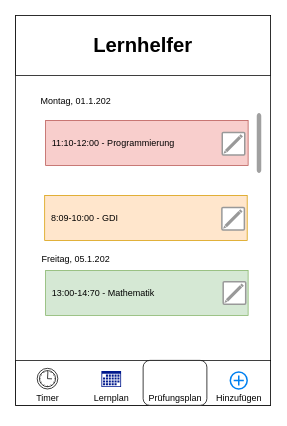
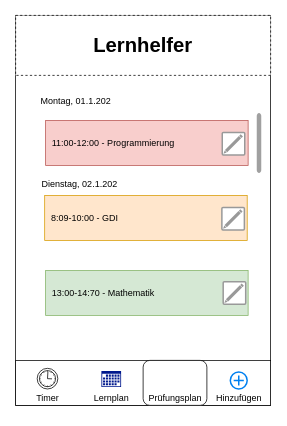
node "Lernhelfer": style solid -> dashed
node "11:10-12:00 - Programmierung": label "11:10-12:00 - Programmierung" -> "11:00-12:00 - Programmierung"
node "Dienstag, 02.1.202": added
node "Freitag, 05.1.202": removed
